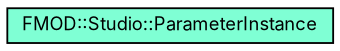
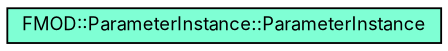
node "FMOD::Studio::ParameterInstance": label "FMOD::Studio::ParameterInstance" -> "FMOD::ParameterInstance::ParameterInstance"
